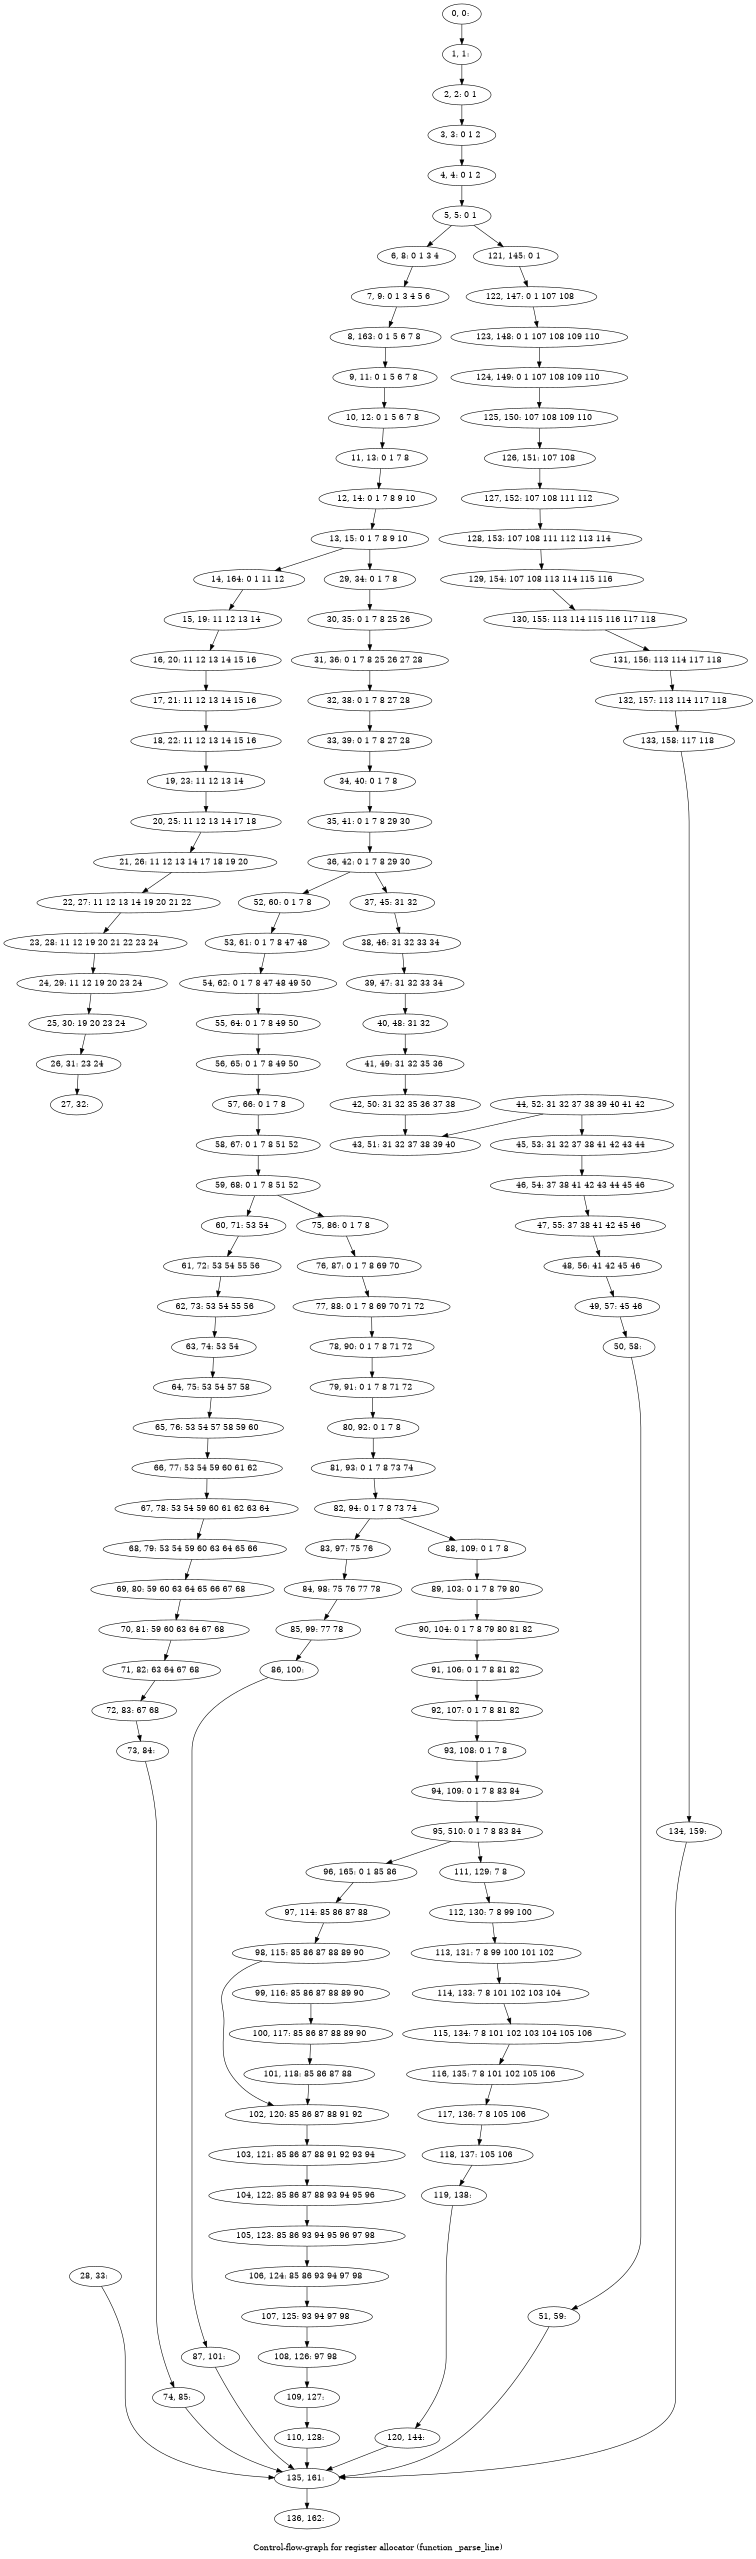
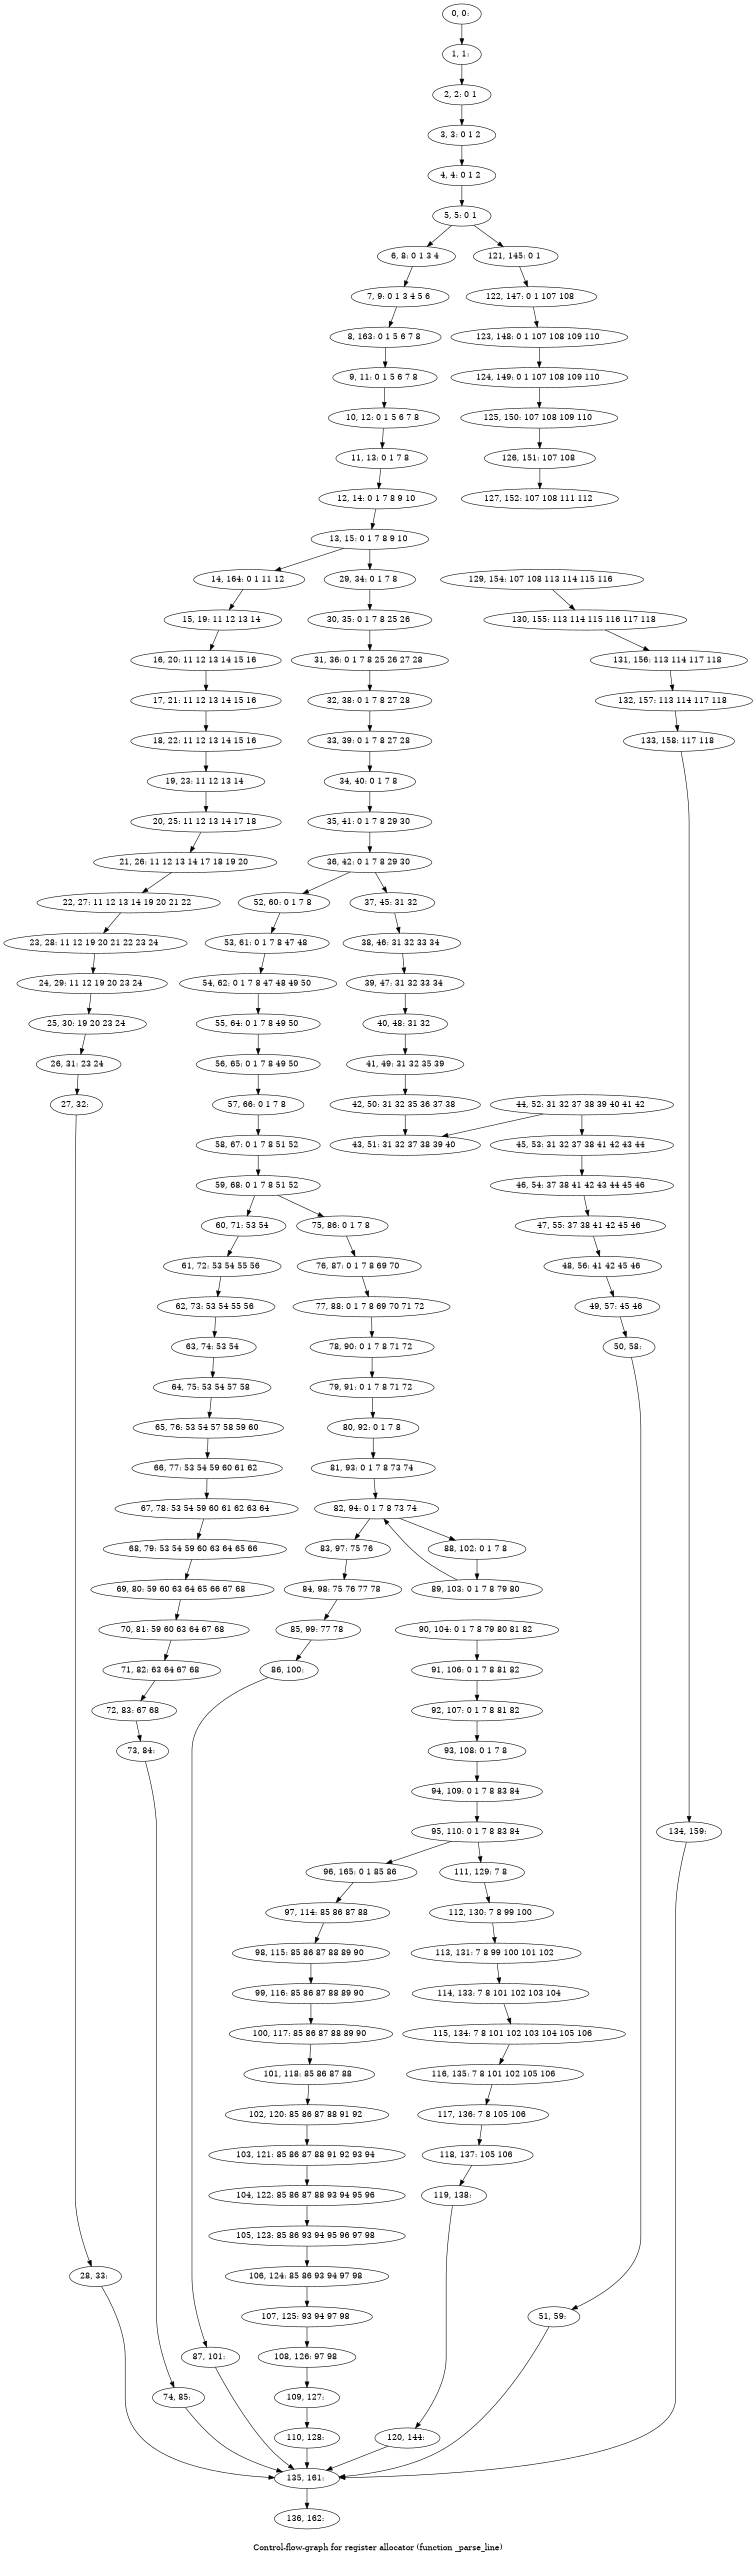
node "128, 153: 107 108 111 112 113 114": removed
node "41, 49: 31 32 35 36": label "41, 49: 31 32 35 36" -> "41, 49: 31 32 35 39"
node "88, 109: 0 1 7 8": label "88, 109: 0 1 7 8" -> "88, 102: 0 1 7 8"
edge "89, 103: 0 1 7 8 79 80" -> "90, 104: 0 1 7 8 79 80 81 82": now "89, 103: 0 1 7 8 79 80" -> "82, 94: 0 1 7 8 73 74"
edge "27, 32:" -> "28, 33:": added
node "95, 510: 0 1 7 8 83 84": label "95, 510: 0 1 7 8 83 84" -> "95, 110: 0 1 7 8 83 84"
edge "98, 115: 85 86 87 88 89 90" -> "102, 120: 85 86 87 88 91 92": now "98, 115: 85 86 87 88 89 90" -> "99, 116: 85 86 87 88 89 90"
